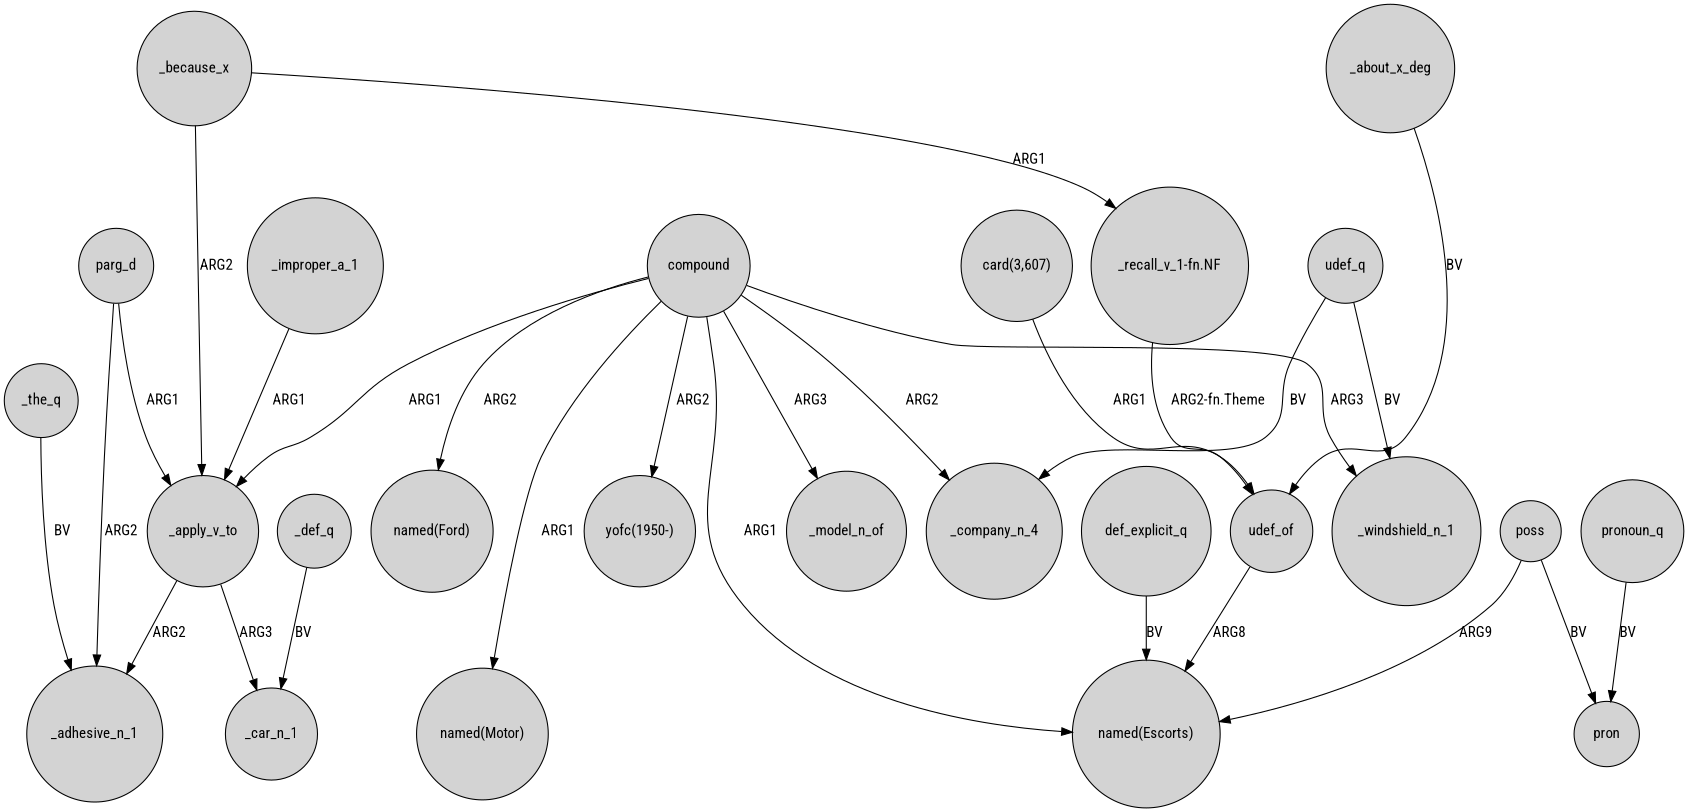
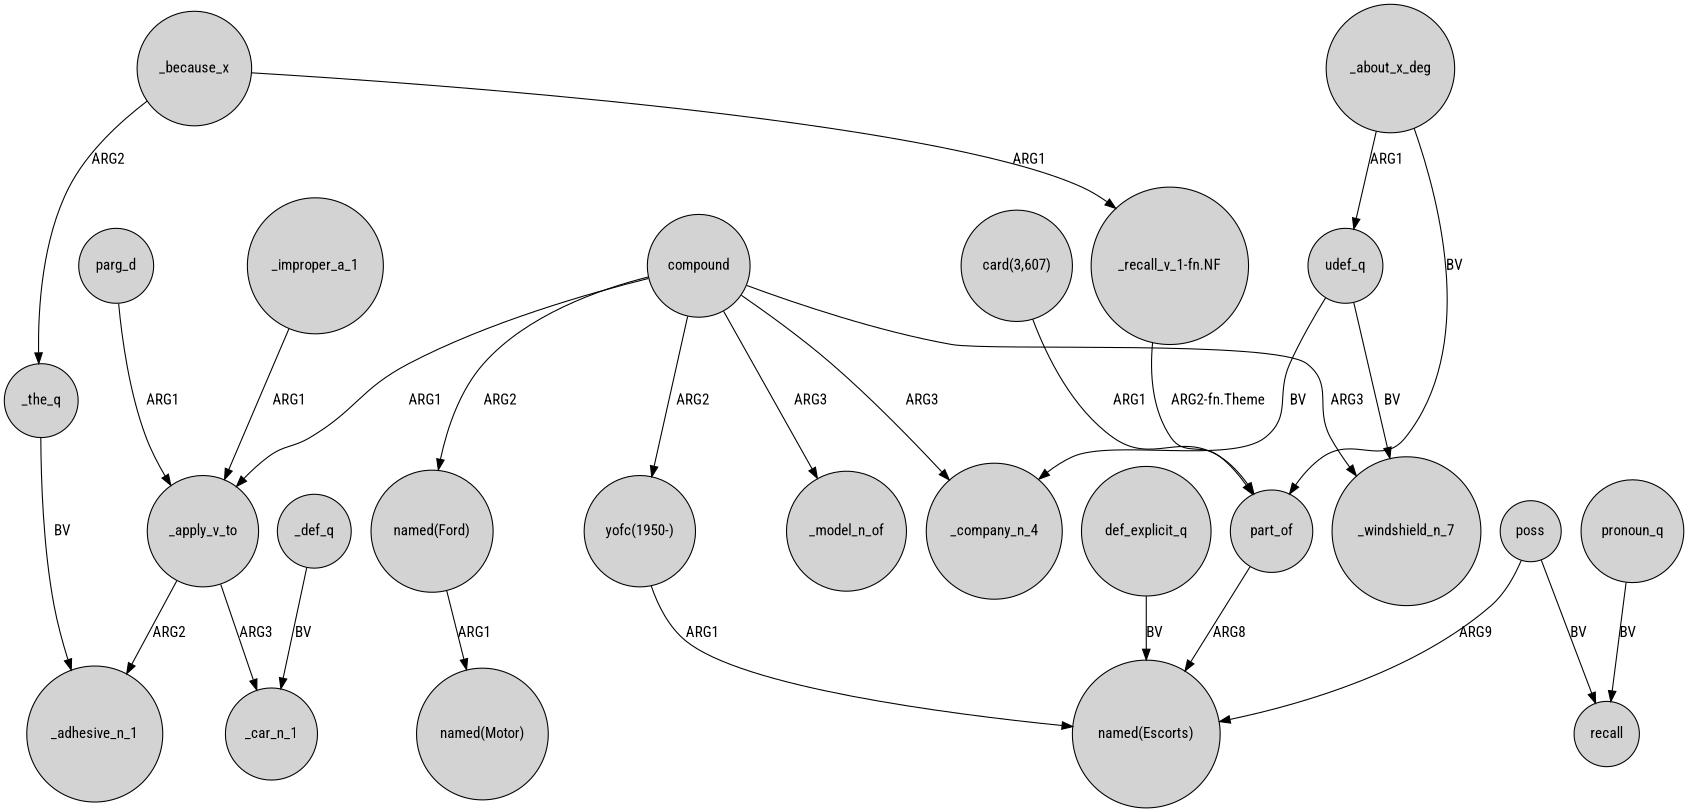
edge "_about_x_deg" -> "udef_q": added, label "ARG1"
edge "_because_x" -> "_apply_v_to": now "_because_x" -> "_the_q"
edge "compound" -> "_company_n_4": label "ARG2" -> "ARG3"
edge "compound" -> "named(Motor)": now "named(Ford)" -> "named(Motor)"
edge "parg_d" -> "_adhesive_n_1": removed, label "ARG2"
node "udef_of": label "udef_of" -> "part_of"
node "_windshield_n_1": label "_windshield_n_1" -> "_windshield_n_7"
edge "compound" -> "named(Escorts)": now "yofc(1950-)" -> "named(Escorts)"
node "pron": label "pron" -> "recall"
